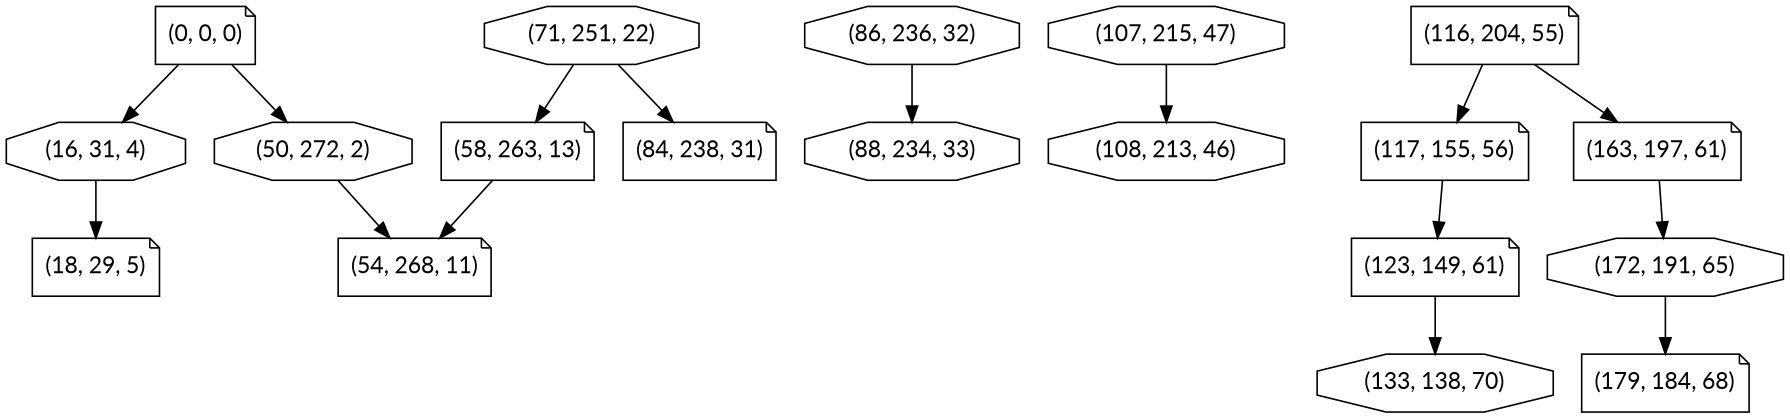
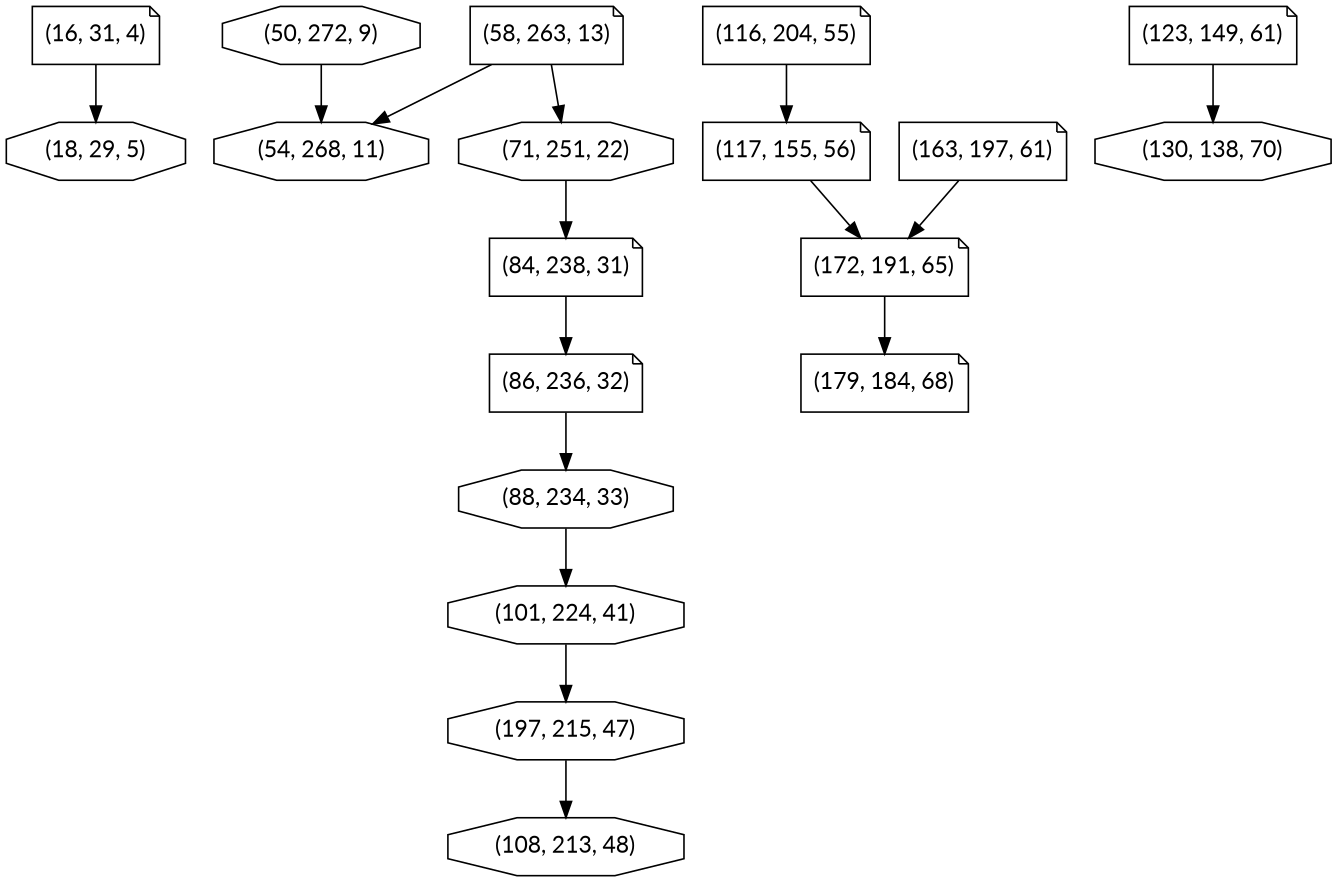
node "(0, 0, 0)": removed
node "(86, 236, 32)": shape octagon -> note
node "(107, 215, 47)": label "(107, 215, 47)" -> "(197, 215, 47)"
edge "(71, 251, 22)" -> "(58, 263, 13)": reversed
edge "(116, 204, 55)" -> "(163, 197, 61)": removed
node "(16, 31, 4)": shape octagon -> note
node "(50, 272, 2)": label "(50, 272, 2)" -> "(50, 272, 9)"
node "(108, 213, 46)": label "(108, 213, 46)" -> "(108, 213, 48)"
edge "(117, 155, 56)" -> "(123, 149, 61)": now "(117, 155, 56)" -> "(172, 191, 65)"
node "(18, 29, 5)": shape note -> octagon
node "(54, 268, 11)": shape note -> octagon
node "(172, 191, 65)": shape octagon -> note
edge "(84, 238, 31)" -> "(86, 236, 32)": added
node "(133, 138, 70)": label "(133, 138, 70)" -> "(130, 138, 70)"
node "(101, 224, 41)": added
